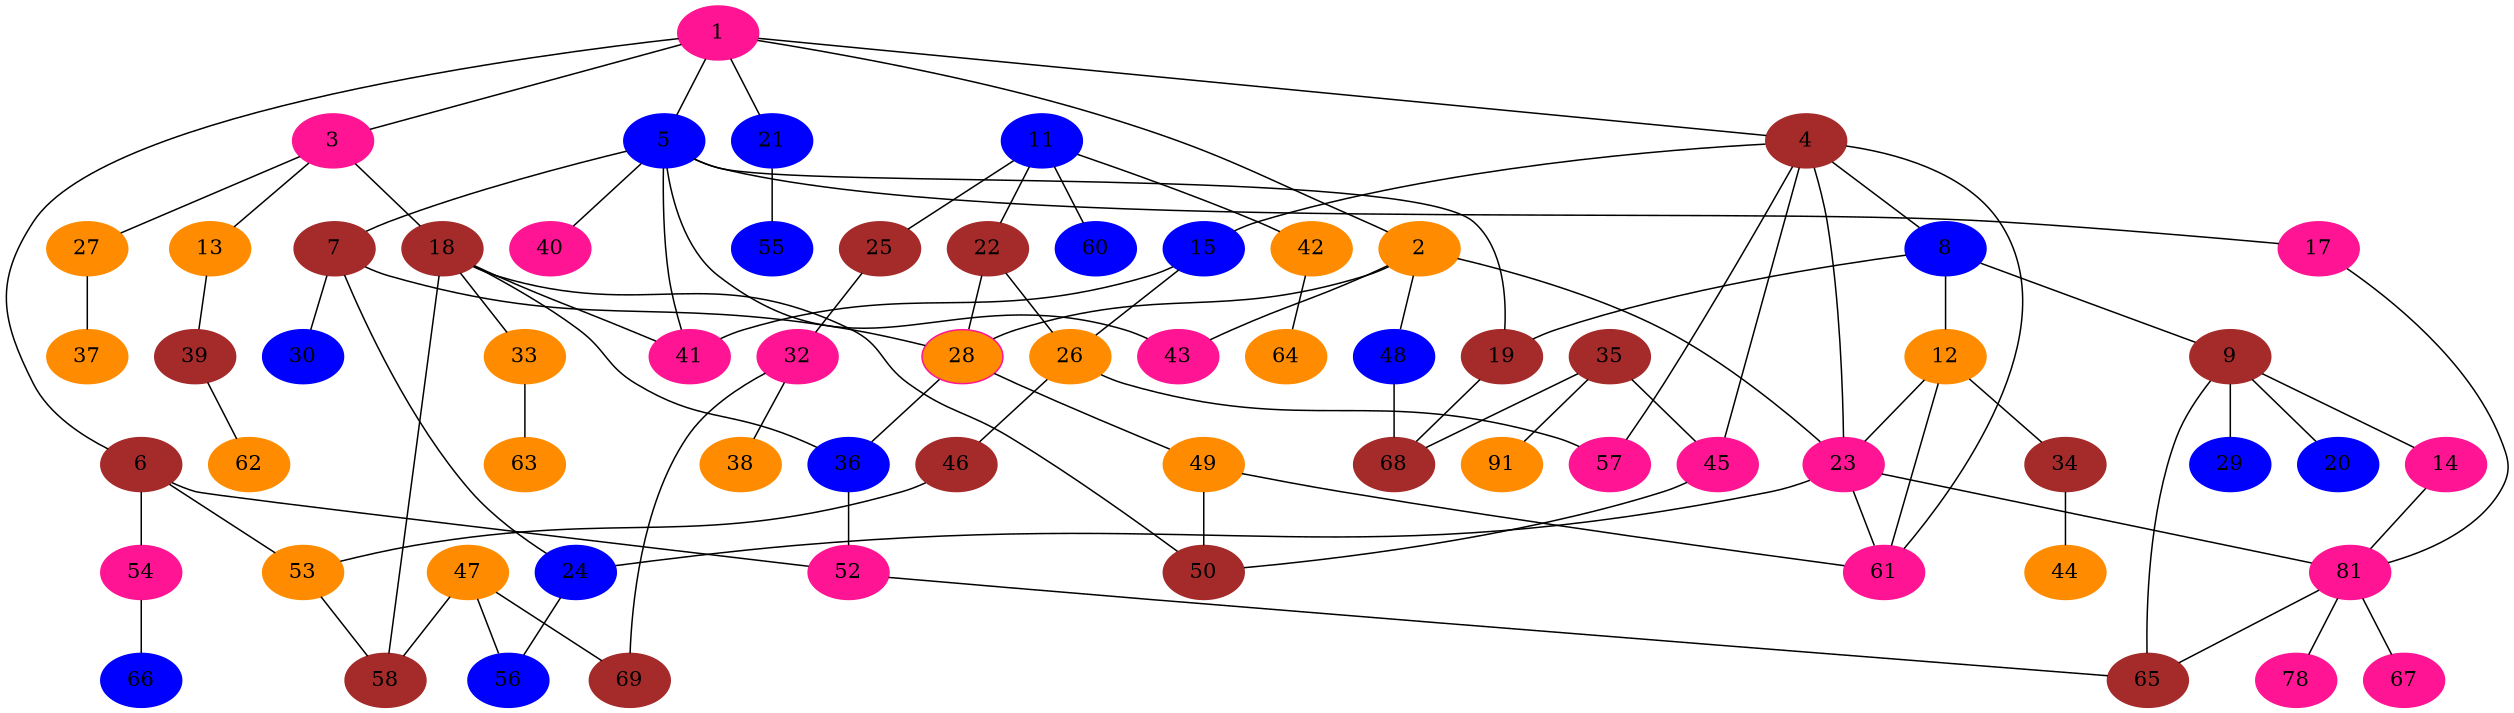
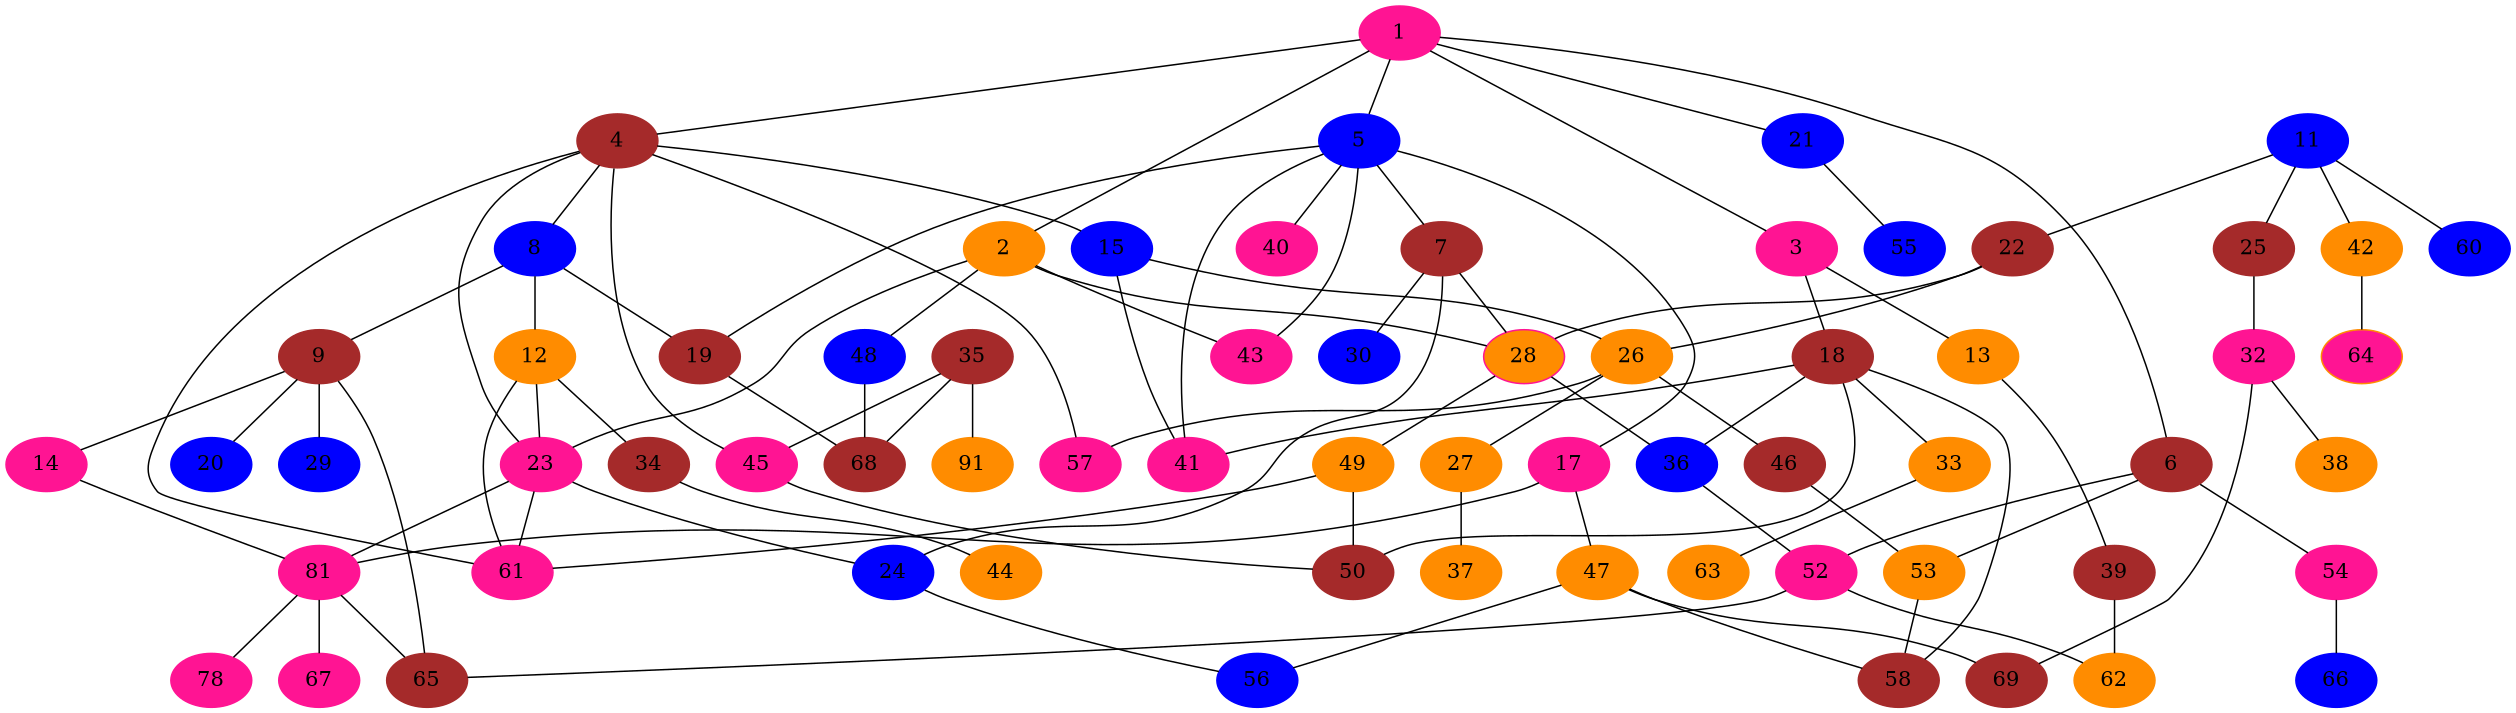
edge "3" -- "27": now "26" -- "27"
node "64": fillcolor darkorange -> deeppink
edge "17" -- "47": added
edge "52" -- "62": added
